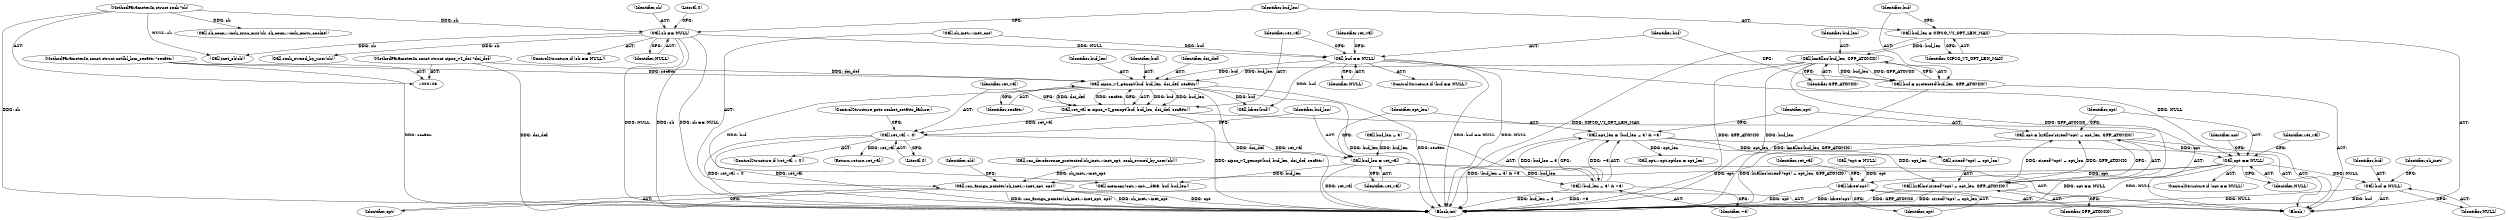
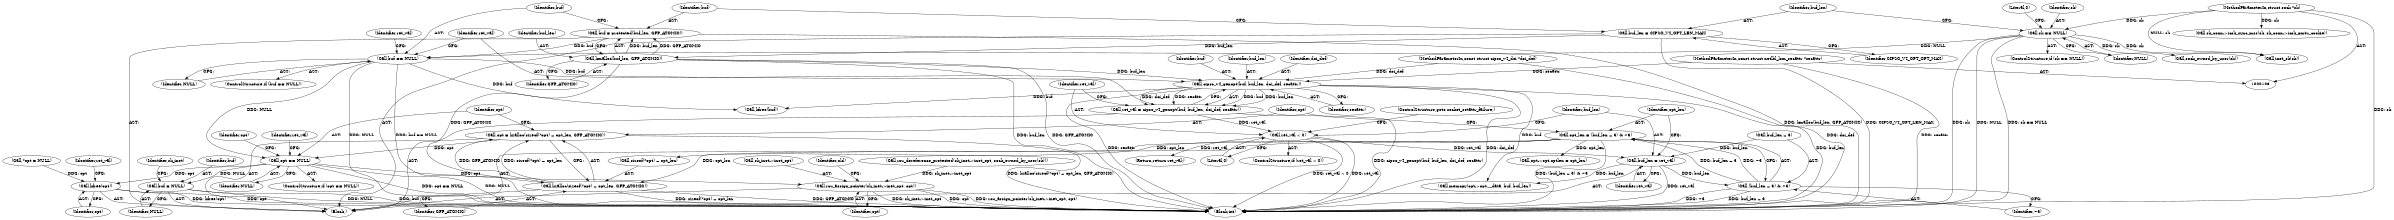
edge "(Call,sk_inet->inet_opt)" -> "(Call,buf == NULL)": now "(Call,buf = protected(buf_len, GFP_ATOMIC))" -> "(Call,buf == NULL)"
node "(Identifier,CIPSO_V4_OPT_LEN_MAX)": label "(Identifier,CIPSO_V4_OPT_LEN_MAX)" -> "(Identifier,CIPSO_V4_OPT_OPT_MAX)"
edge "(MethodParameterIn,const struct cipso_v4_doi *doi_def)" -> "1000103": removed, label "AST:"
